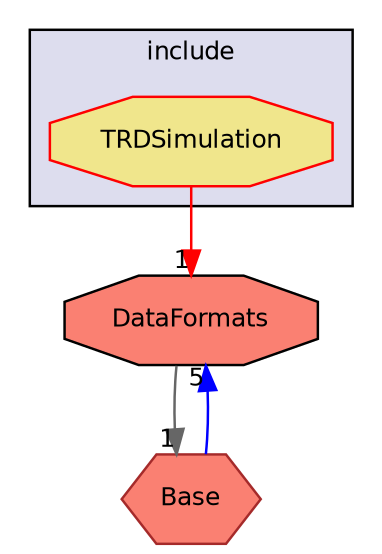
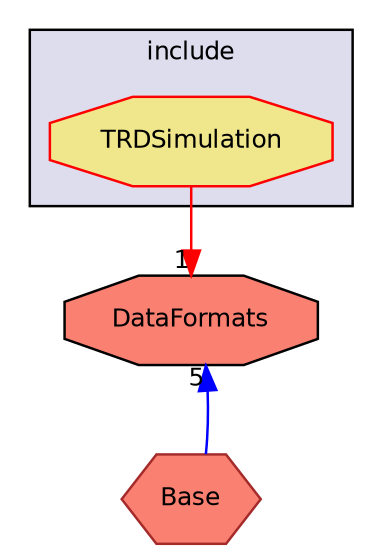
edge "DataFormats" -> "Base": removed
